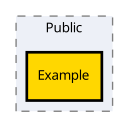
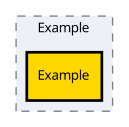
cluster "Public": label "Public" -> "Example"
